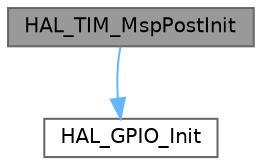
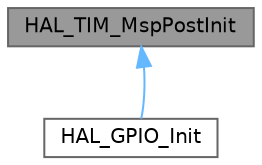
edge "HAL_TIM_MspPostInit" -> "HAL_GPIO_Init": reversed
